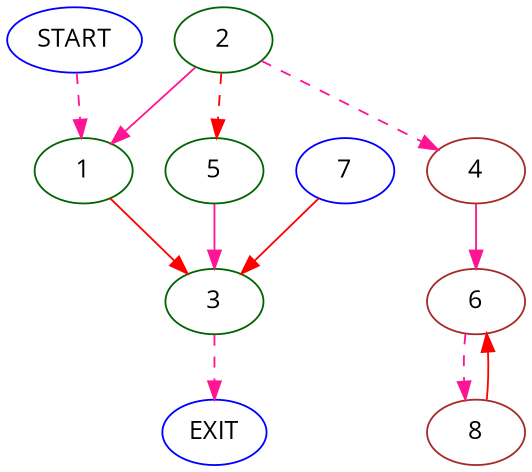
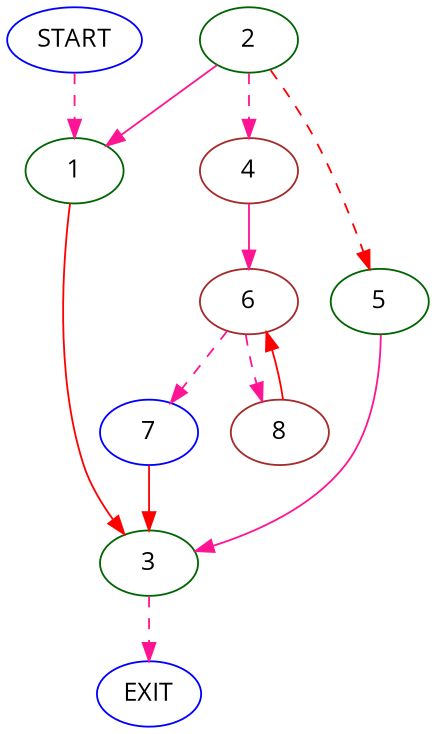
edge "6" -> "7": added
